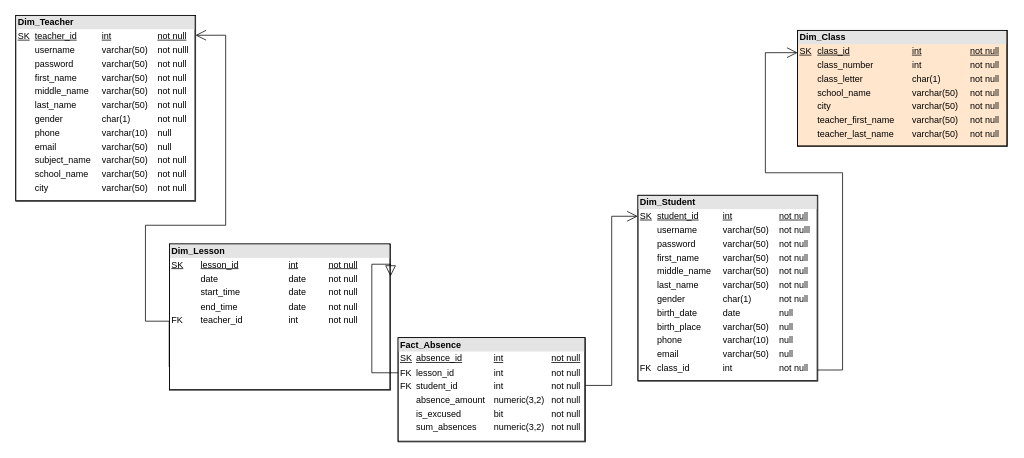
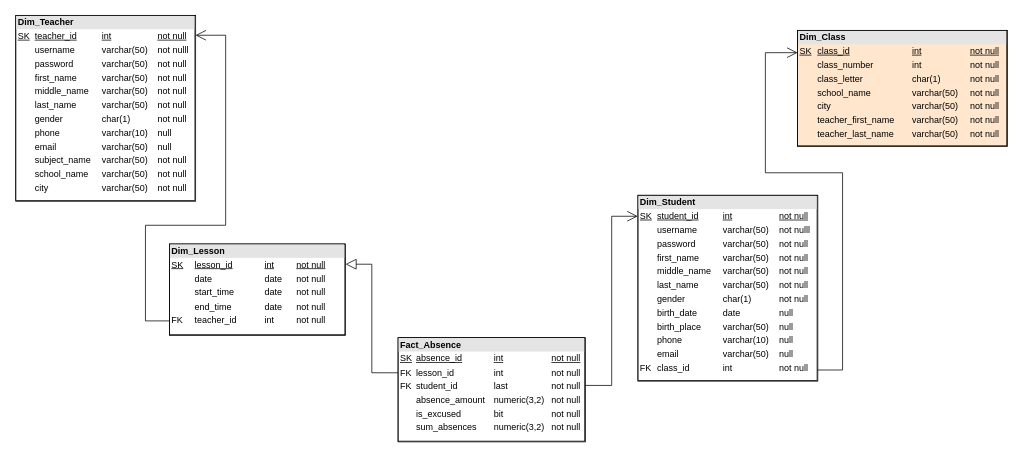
node "Dim_Lesson SK lesson_id int not null date date not null start_time date not null end_time date not null FK teacher_id int not null": size 221x146 -> 176x92
node "Fact_Absence SK absence_id int not null FK lesson_id int not null FK student_id int not null absence_amount numeric(3,2) not null is_excused bit not null sum_absences numeric(3,2) not null": label "Fact_Absence SK absence_id int not null FK lesson_id int not null FK student_id int not null absence_amount numeric(3,2) not null is_excused bit not null sum_absences numeric(3,2) not null" -> "Fact_Absence SK absence_id int not null FK lesson_id int not null FK student_id last not null absence_amount numeric(3,2) not null is_excused bit not null sum_absences numeric(3,2) not null"
